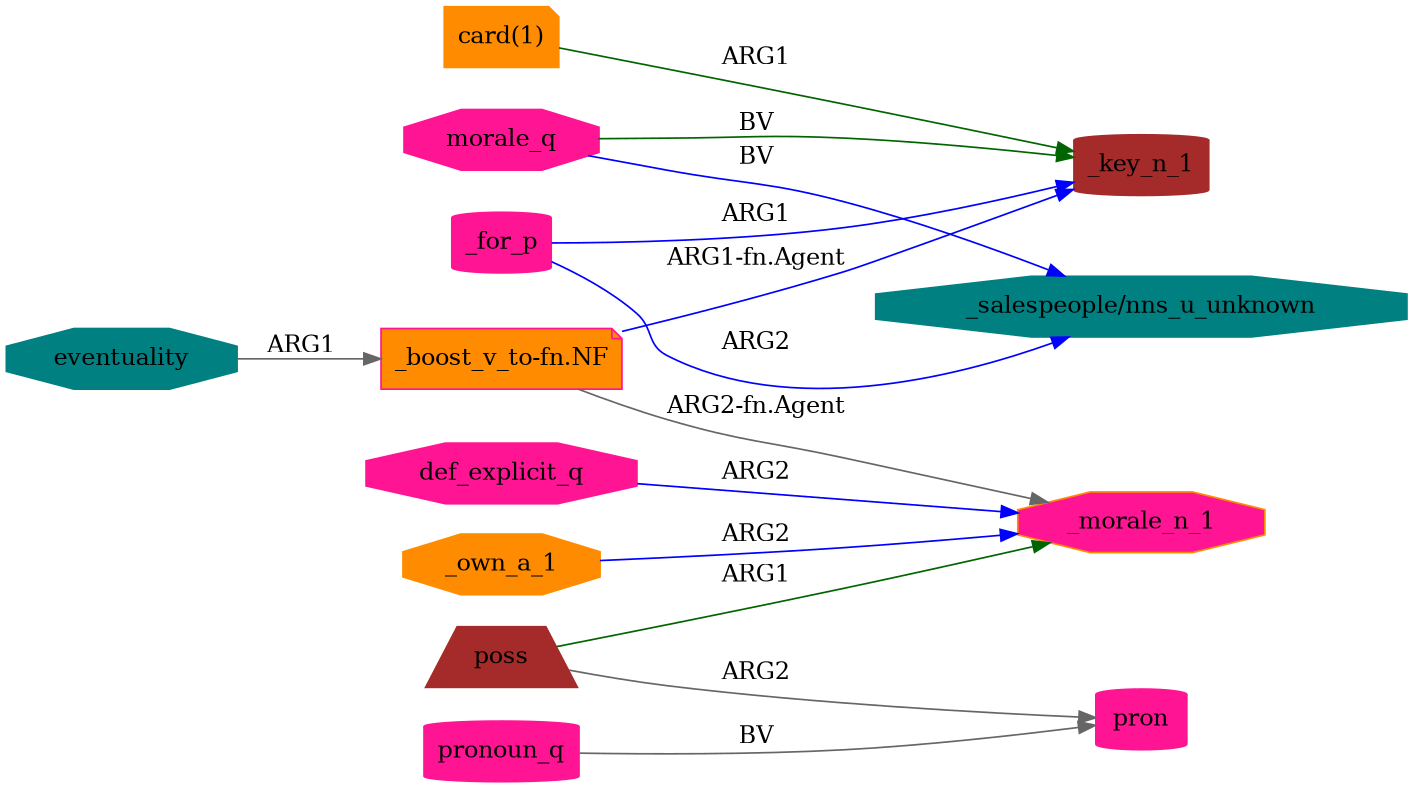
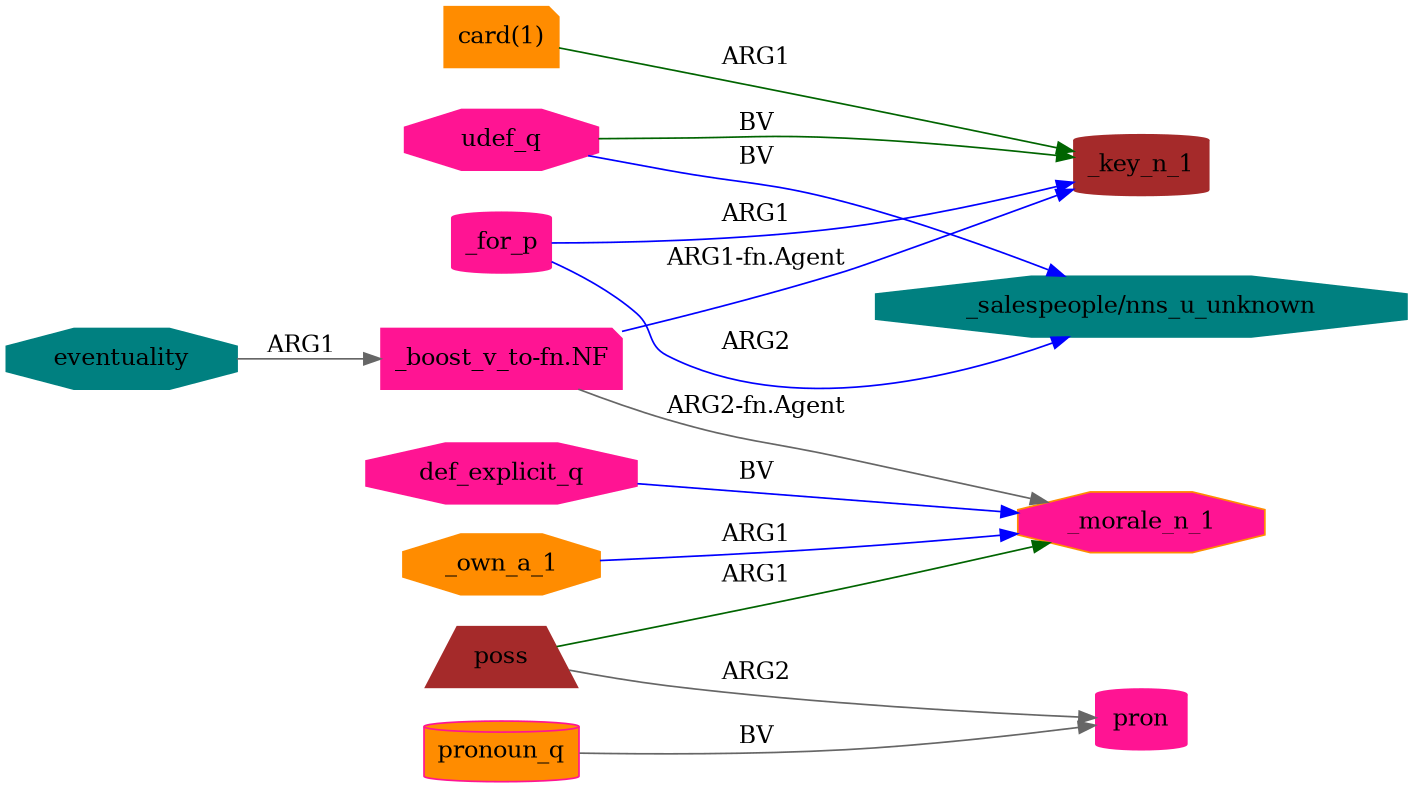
node "morale_q": label "morale_q" -> "udef_q"
node "_boost_v_to-fn.NF": fillcolor darkorange -> deeppink
edge "def_explicit_q" -> "_morale_n_1": label "ARG2" -> "BV"
edge "_own_a_1" -> "_morale_n_1": label "ARG2" -> "ARG1"
node "pronoun_q": fillcolor deeppink -> darkorange
